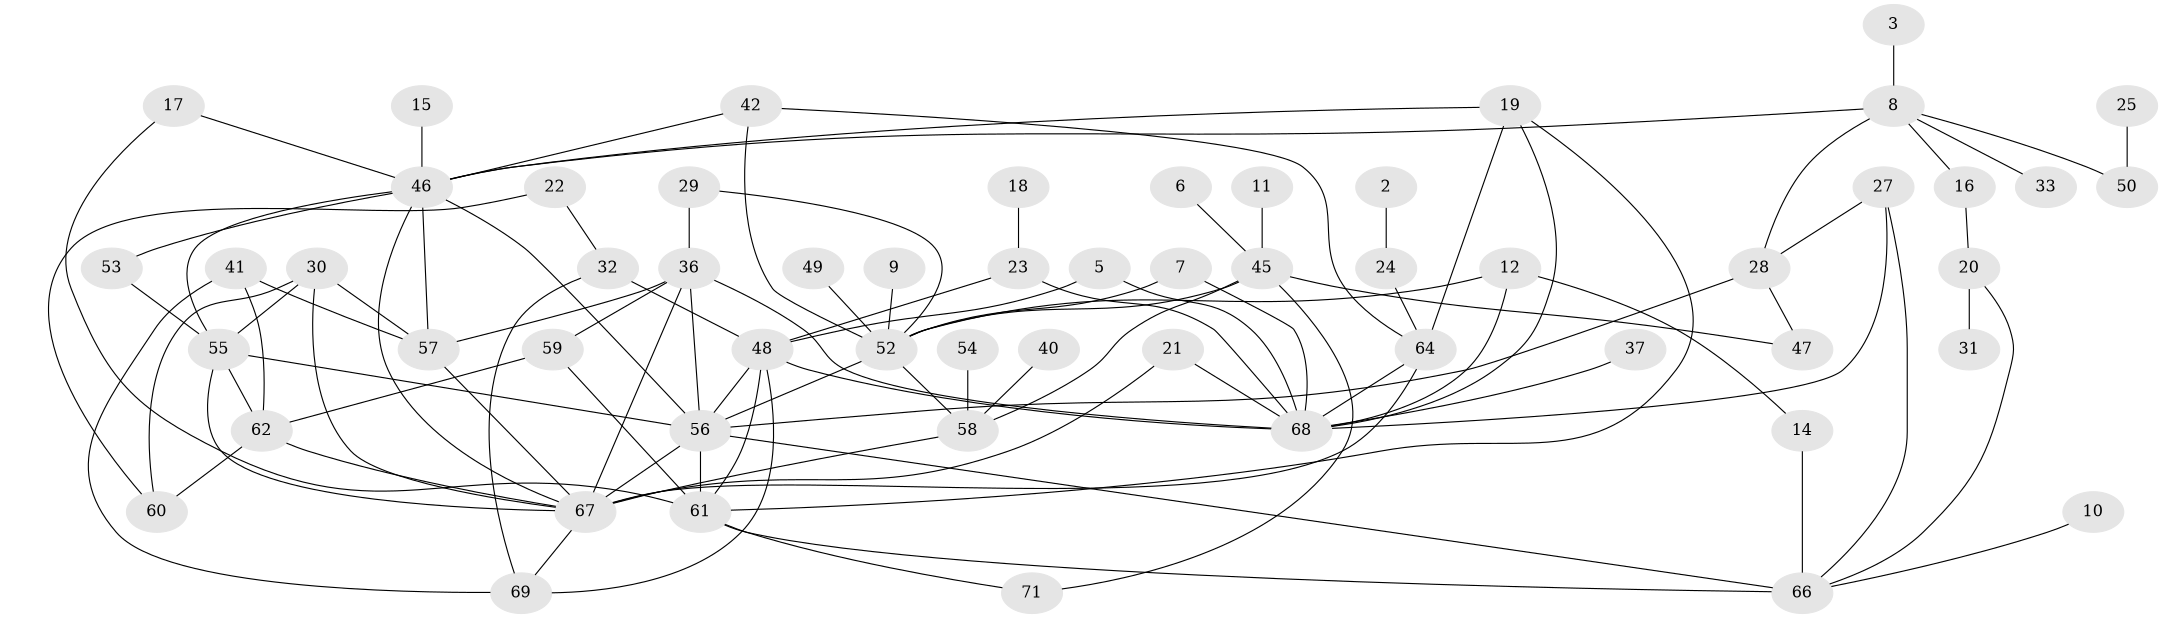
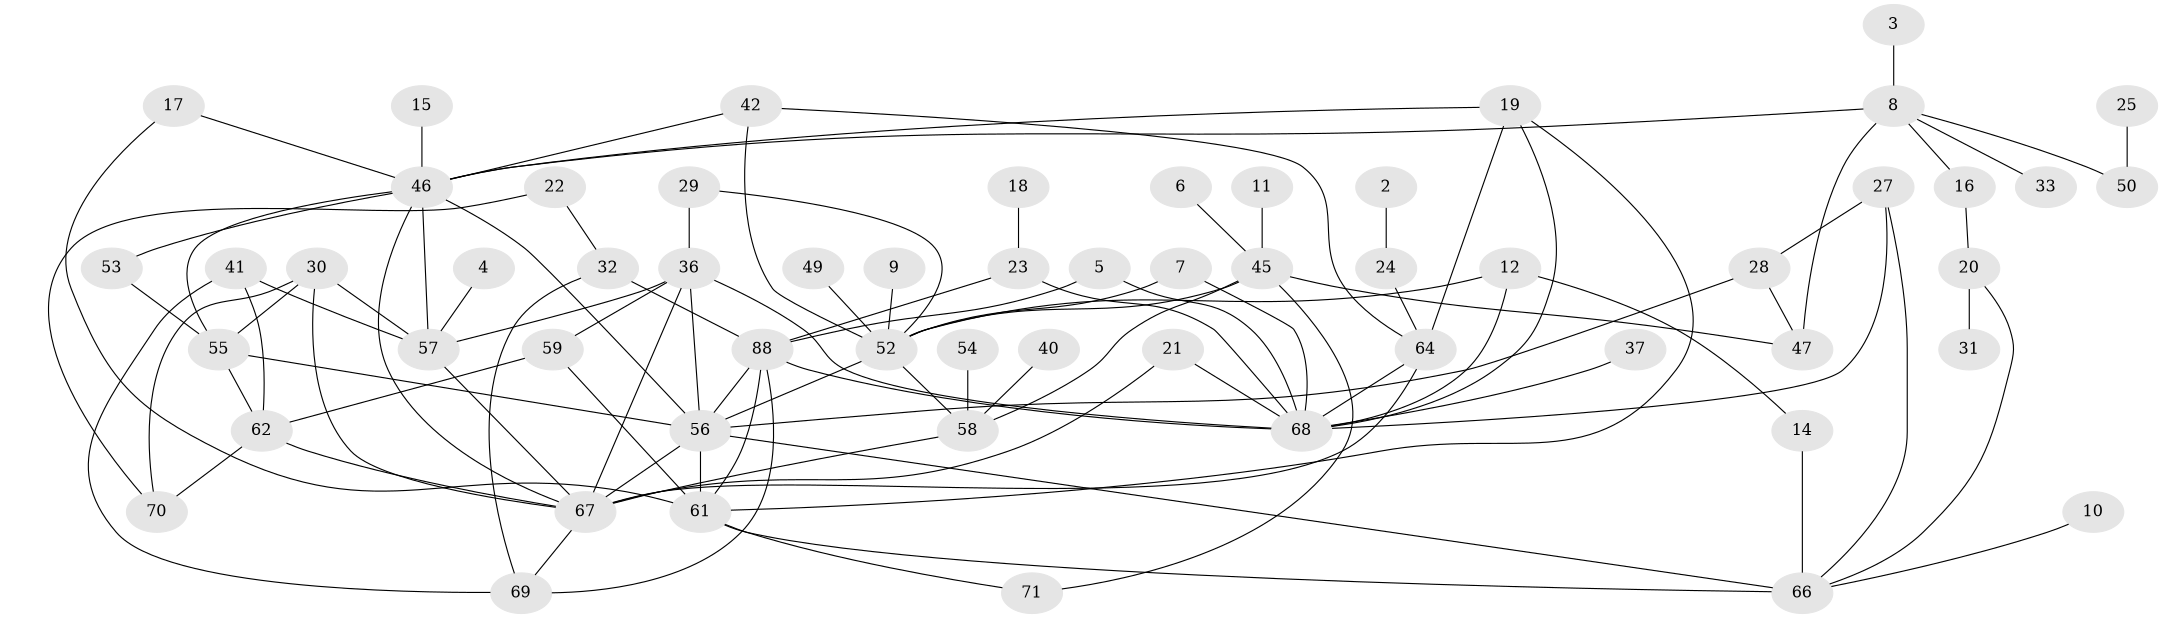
edge "8" -- "28": now "8" -- "47"
node "4": added
node "48": label "48" -> "88"
edge "55" -- "67": removed
node "60": label "60" -> "70"
